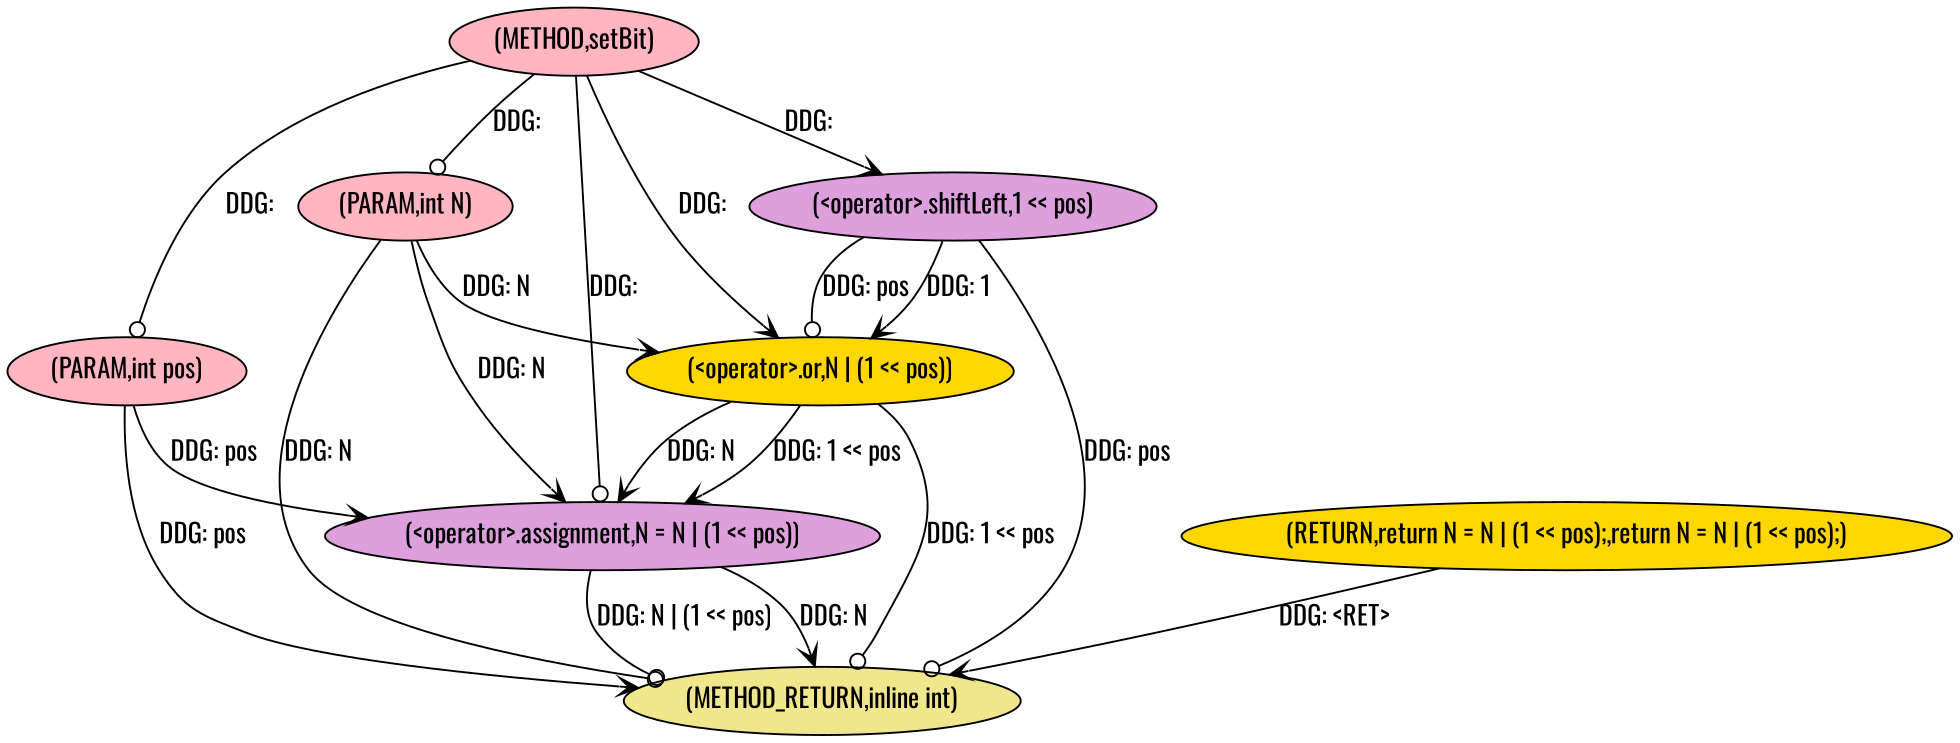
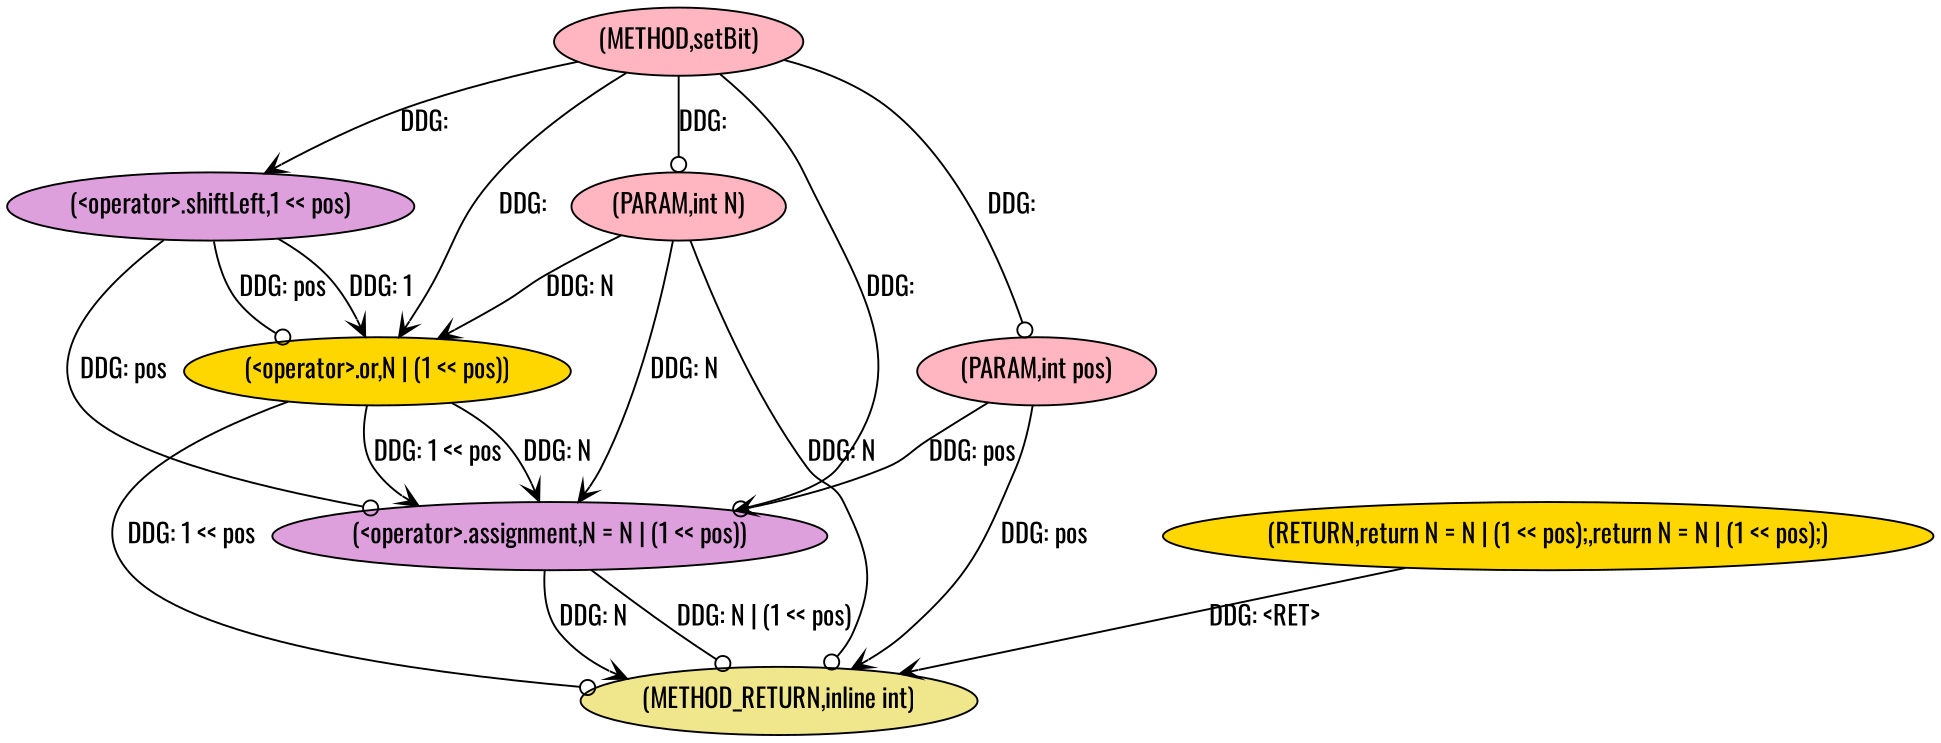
edge "(<operator>.shiftLeft,1 << pos)" -> "(METHOD_RETURN,inline int)": now "(<operator>.shiftLeft,1 << pos)" -> "(<operator>.assignment,N = N | (1 << pos))"
